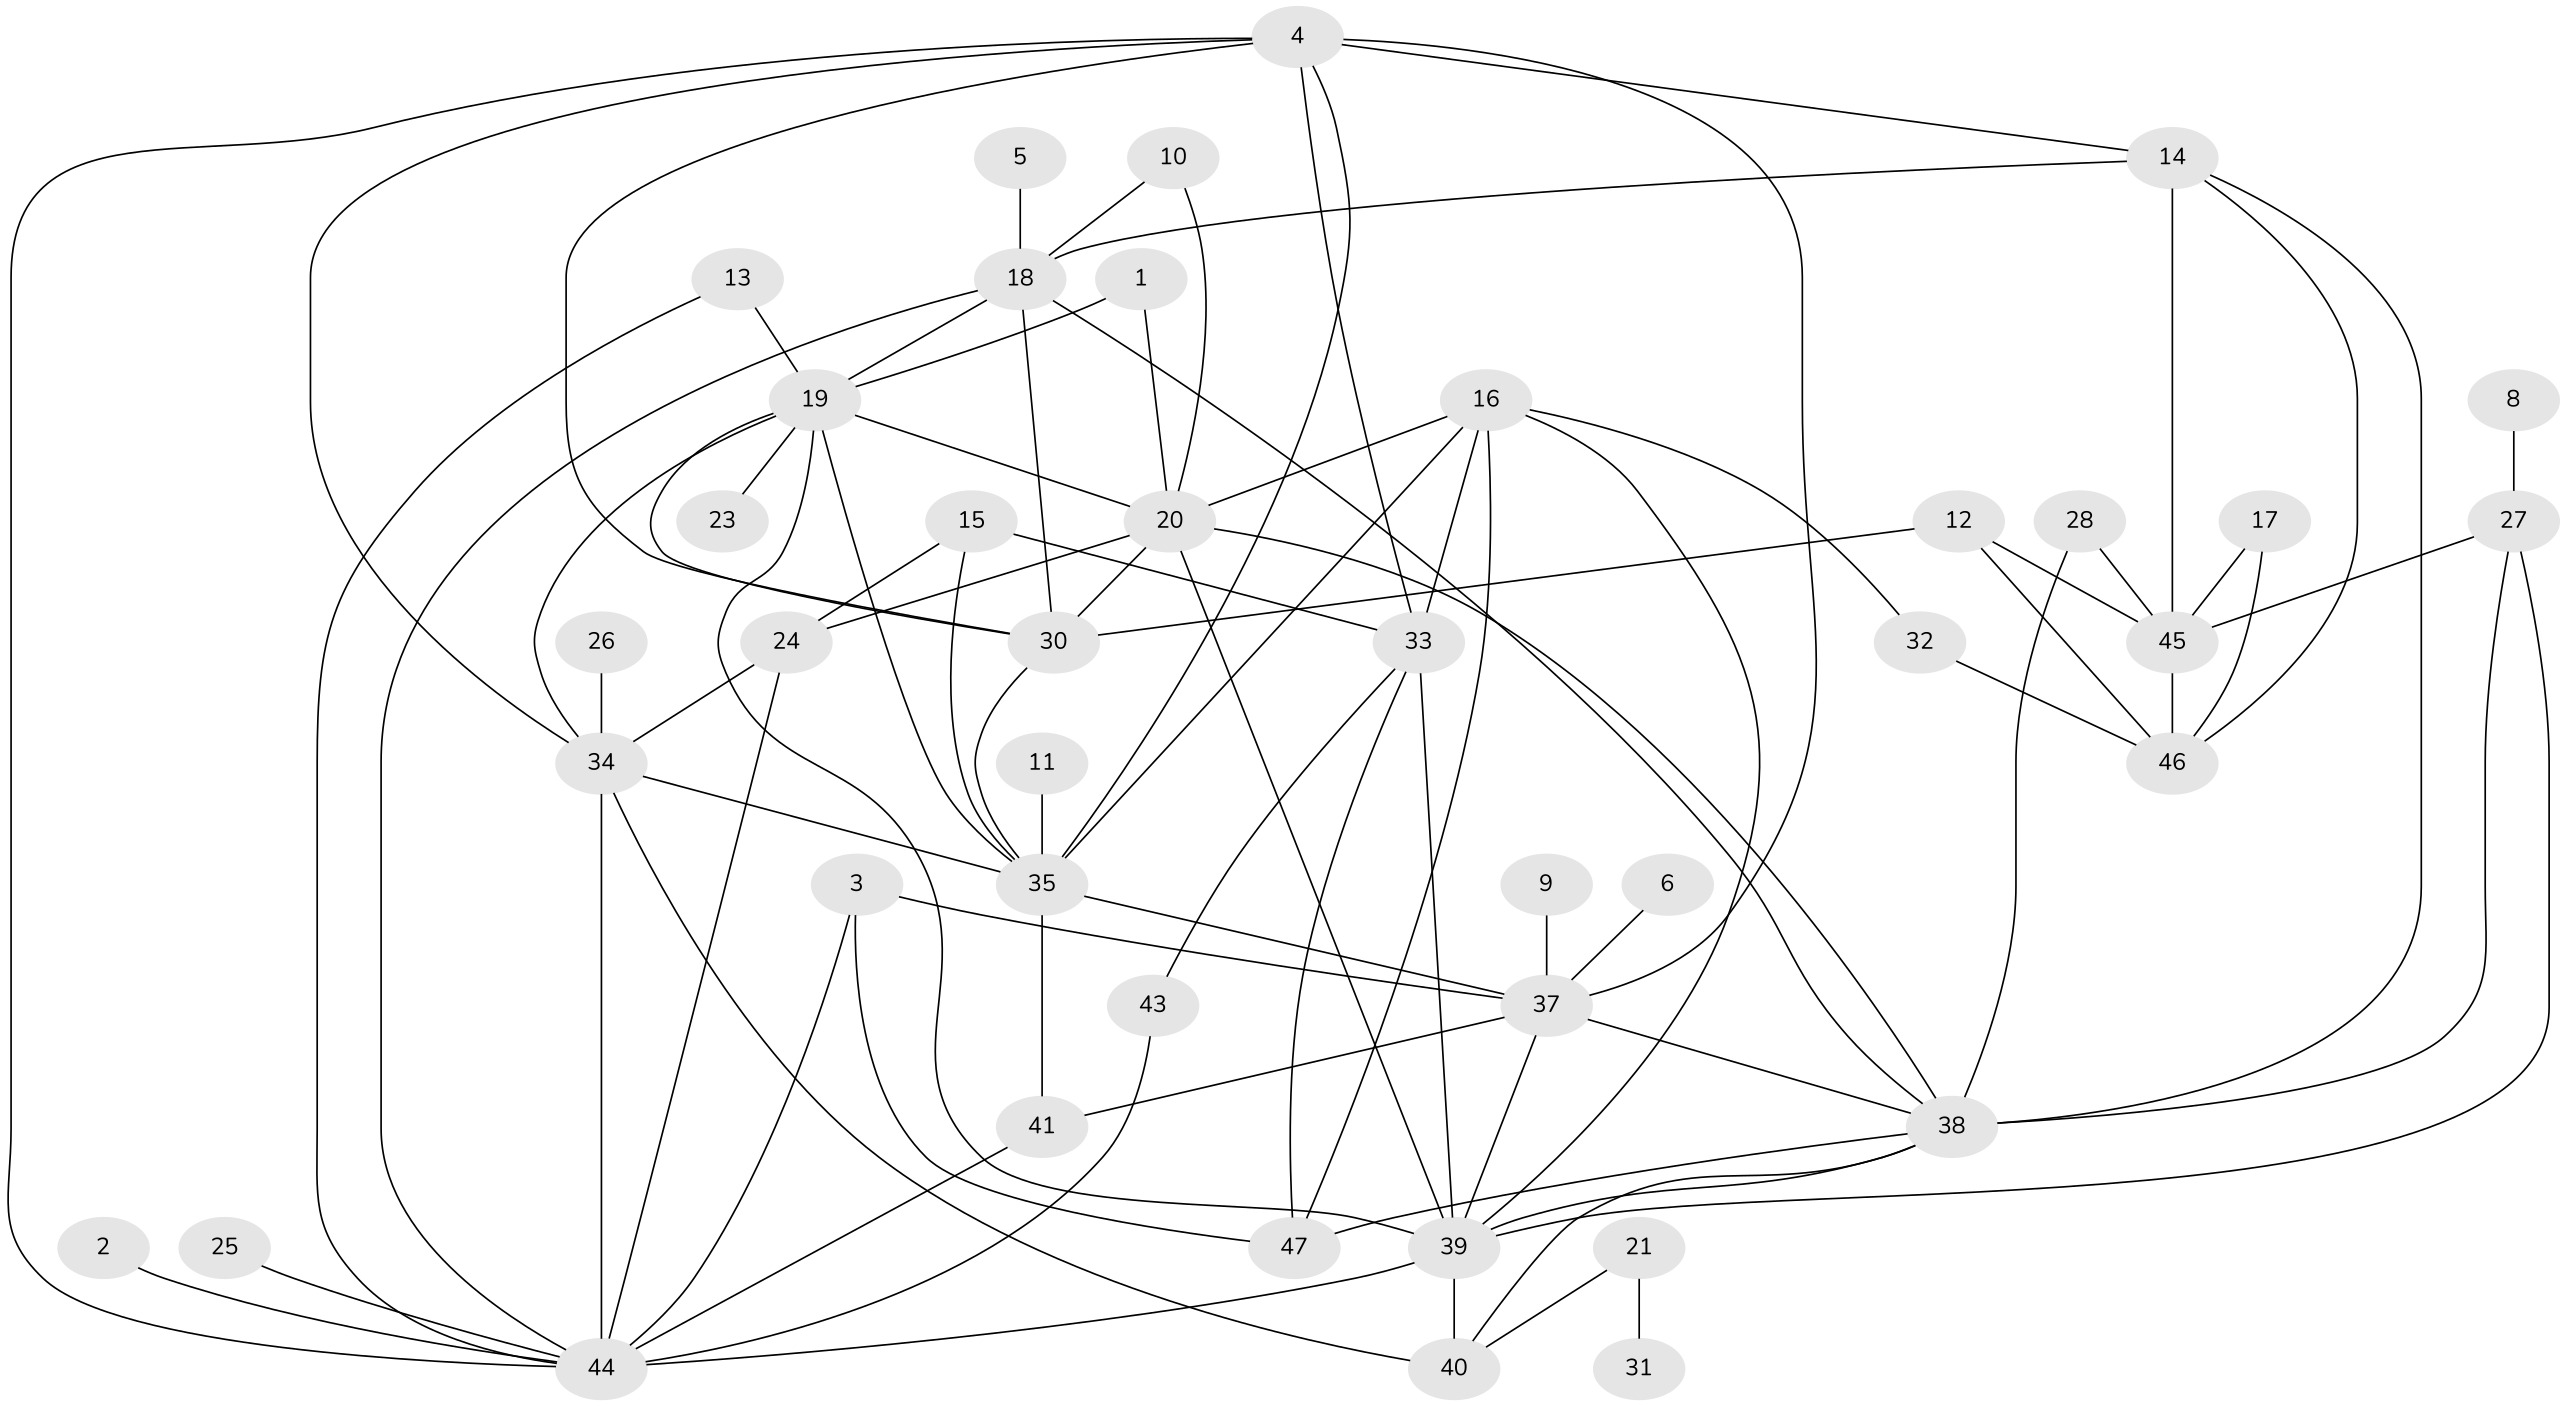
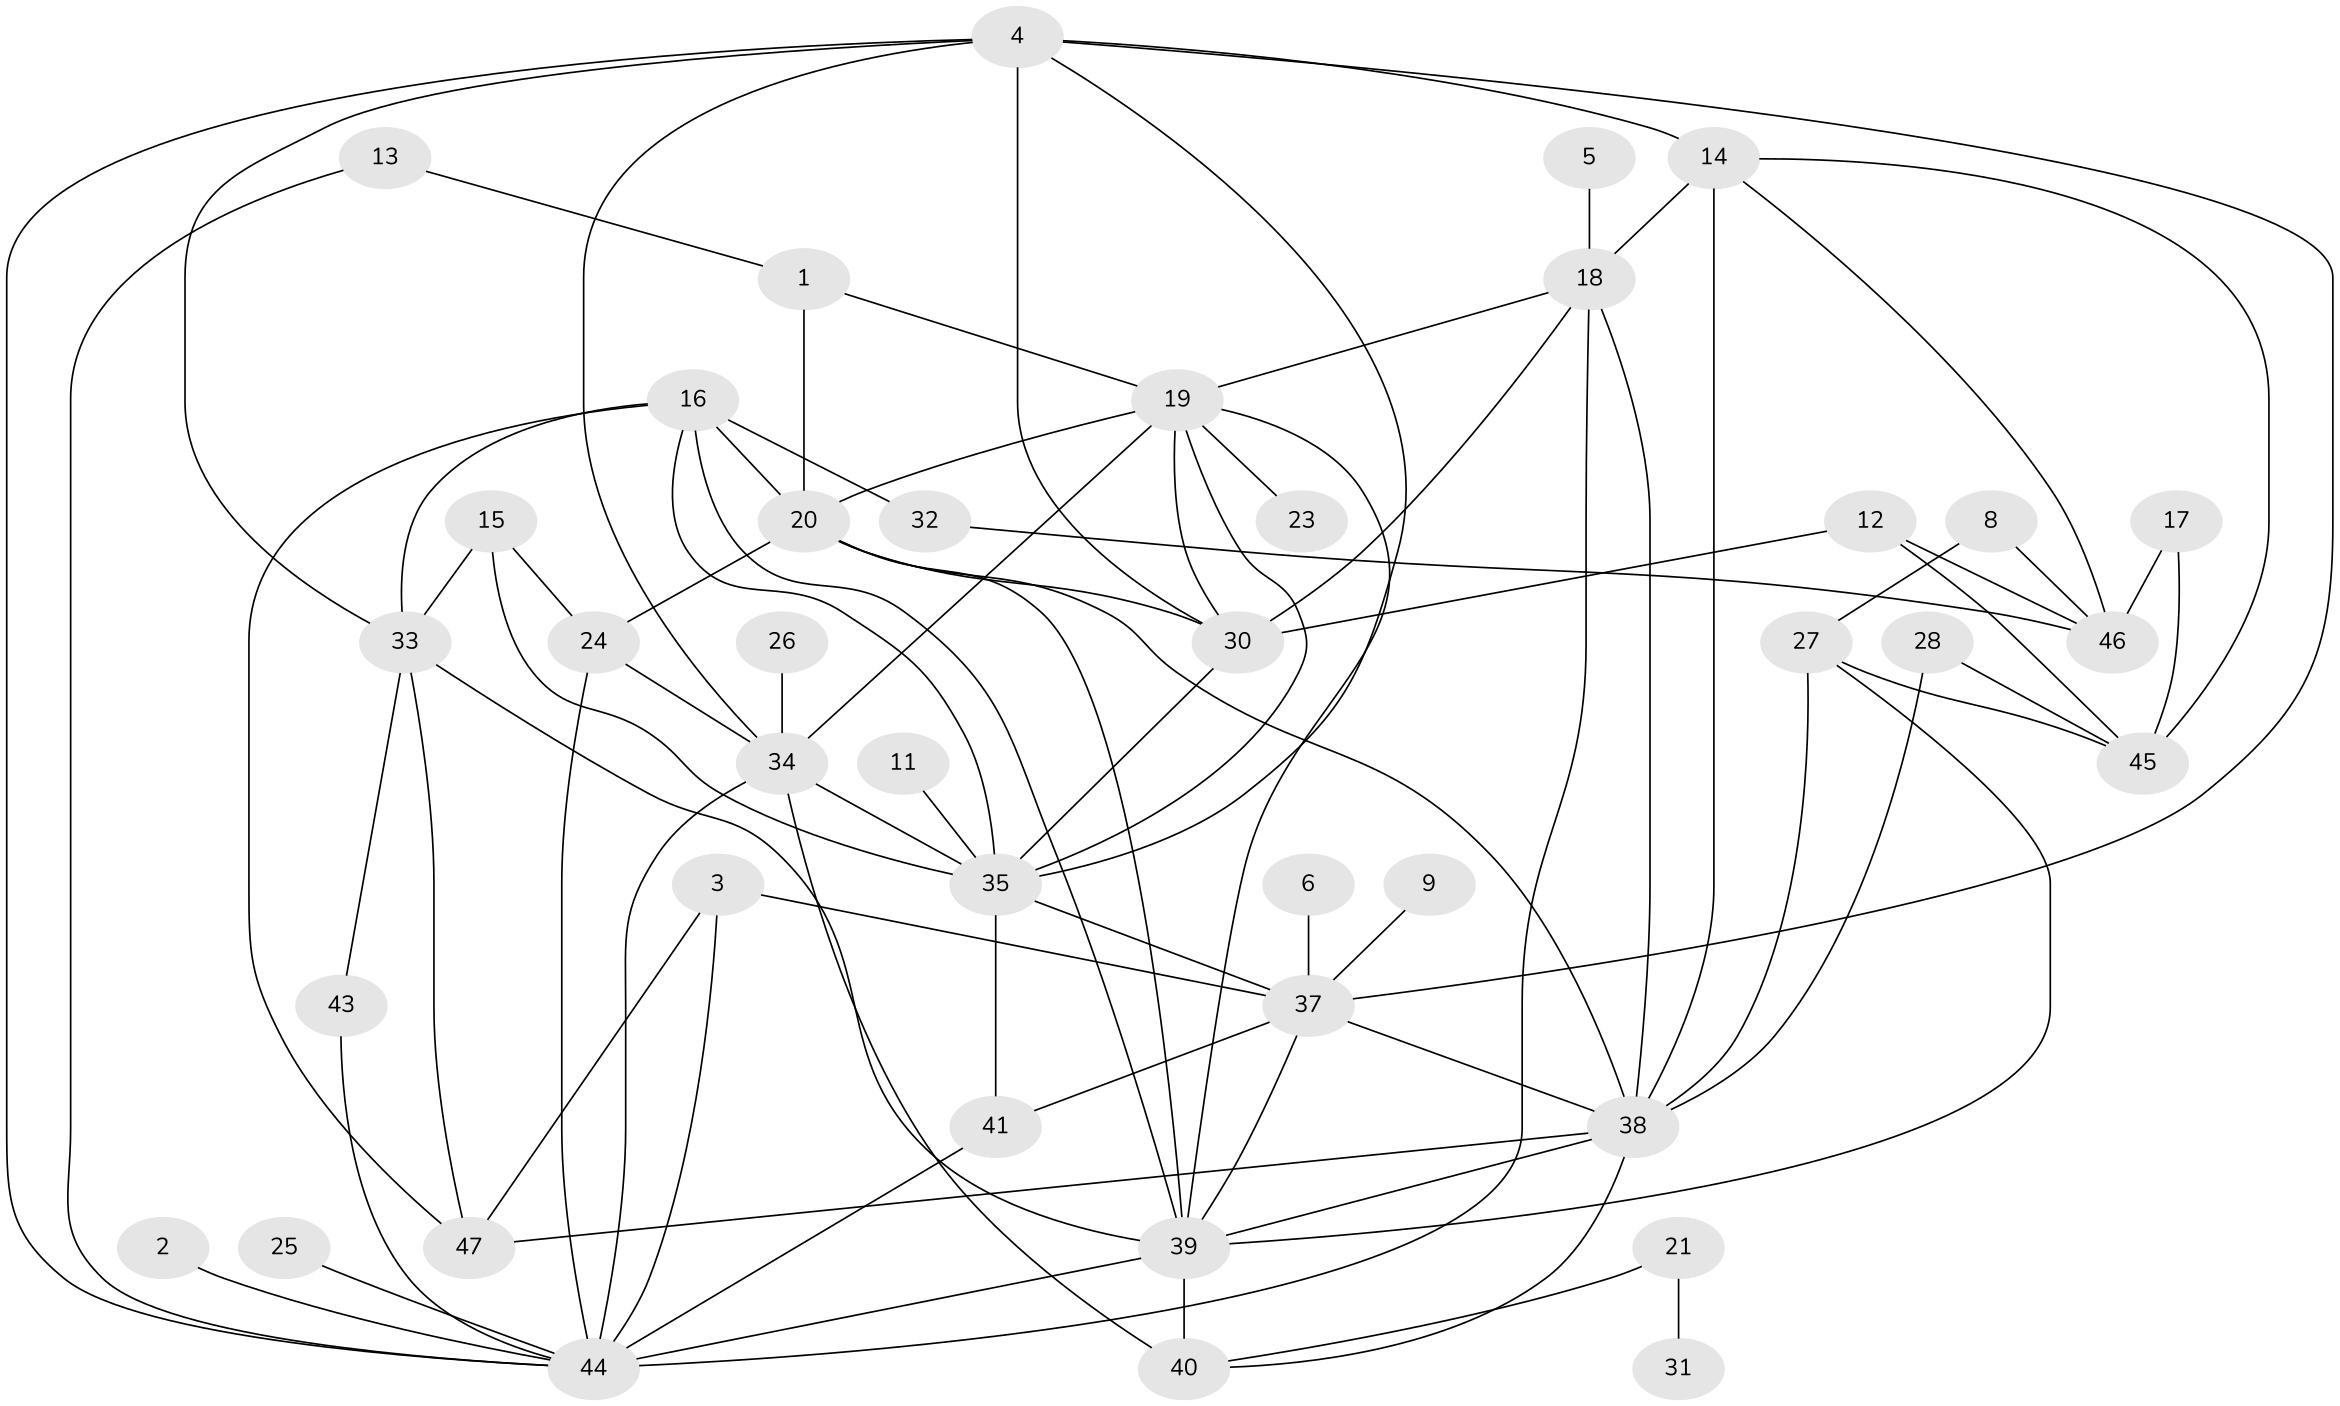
node "10": removed
edge "13" -- "19": now "13" -- "1"
edge "45" -- "46": now "8" -- "46"
